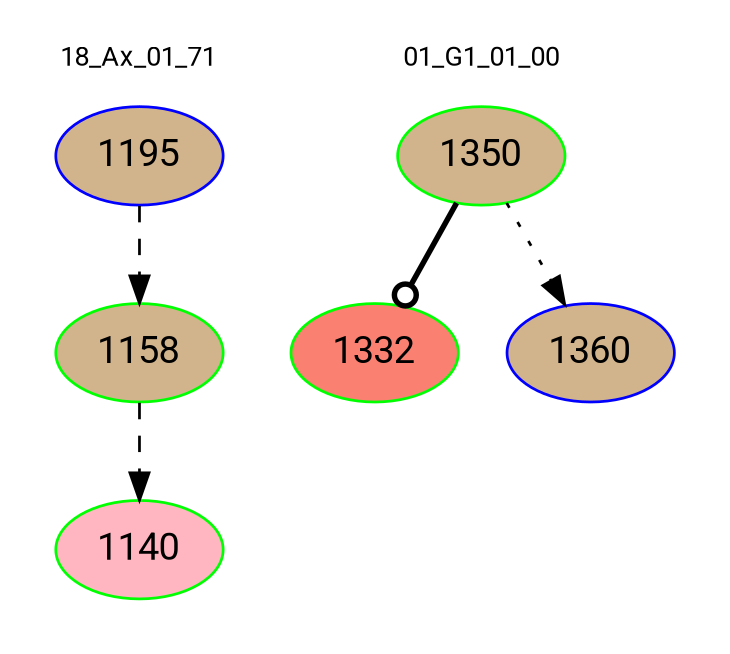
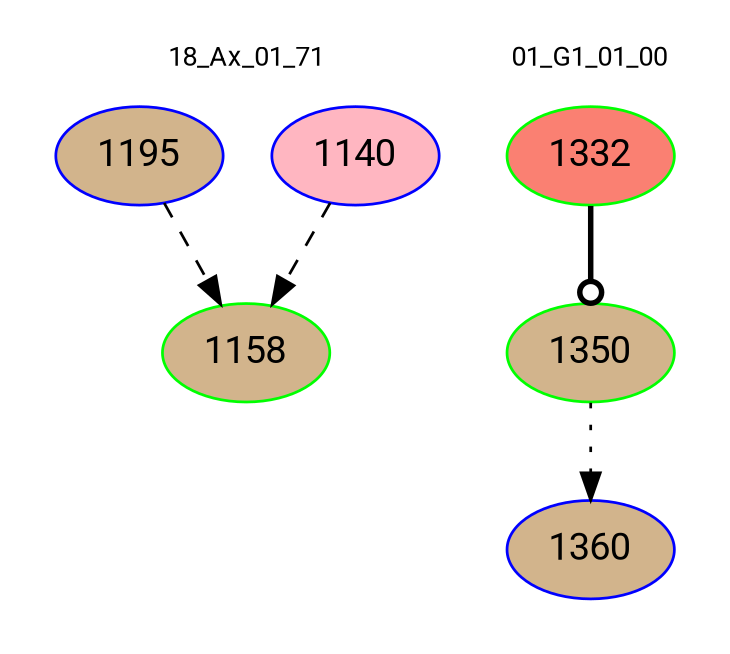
edge "1350" -> "1332": reversed
edge "1158" -> "1140": reversed
node "1140": color green -> blue
